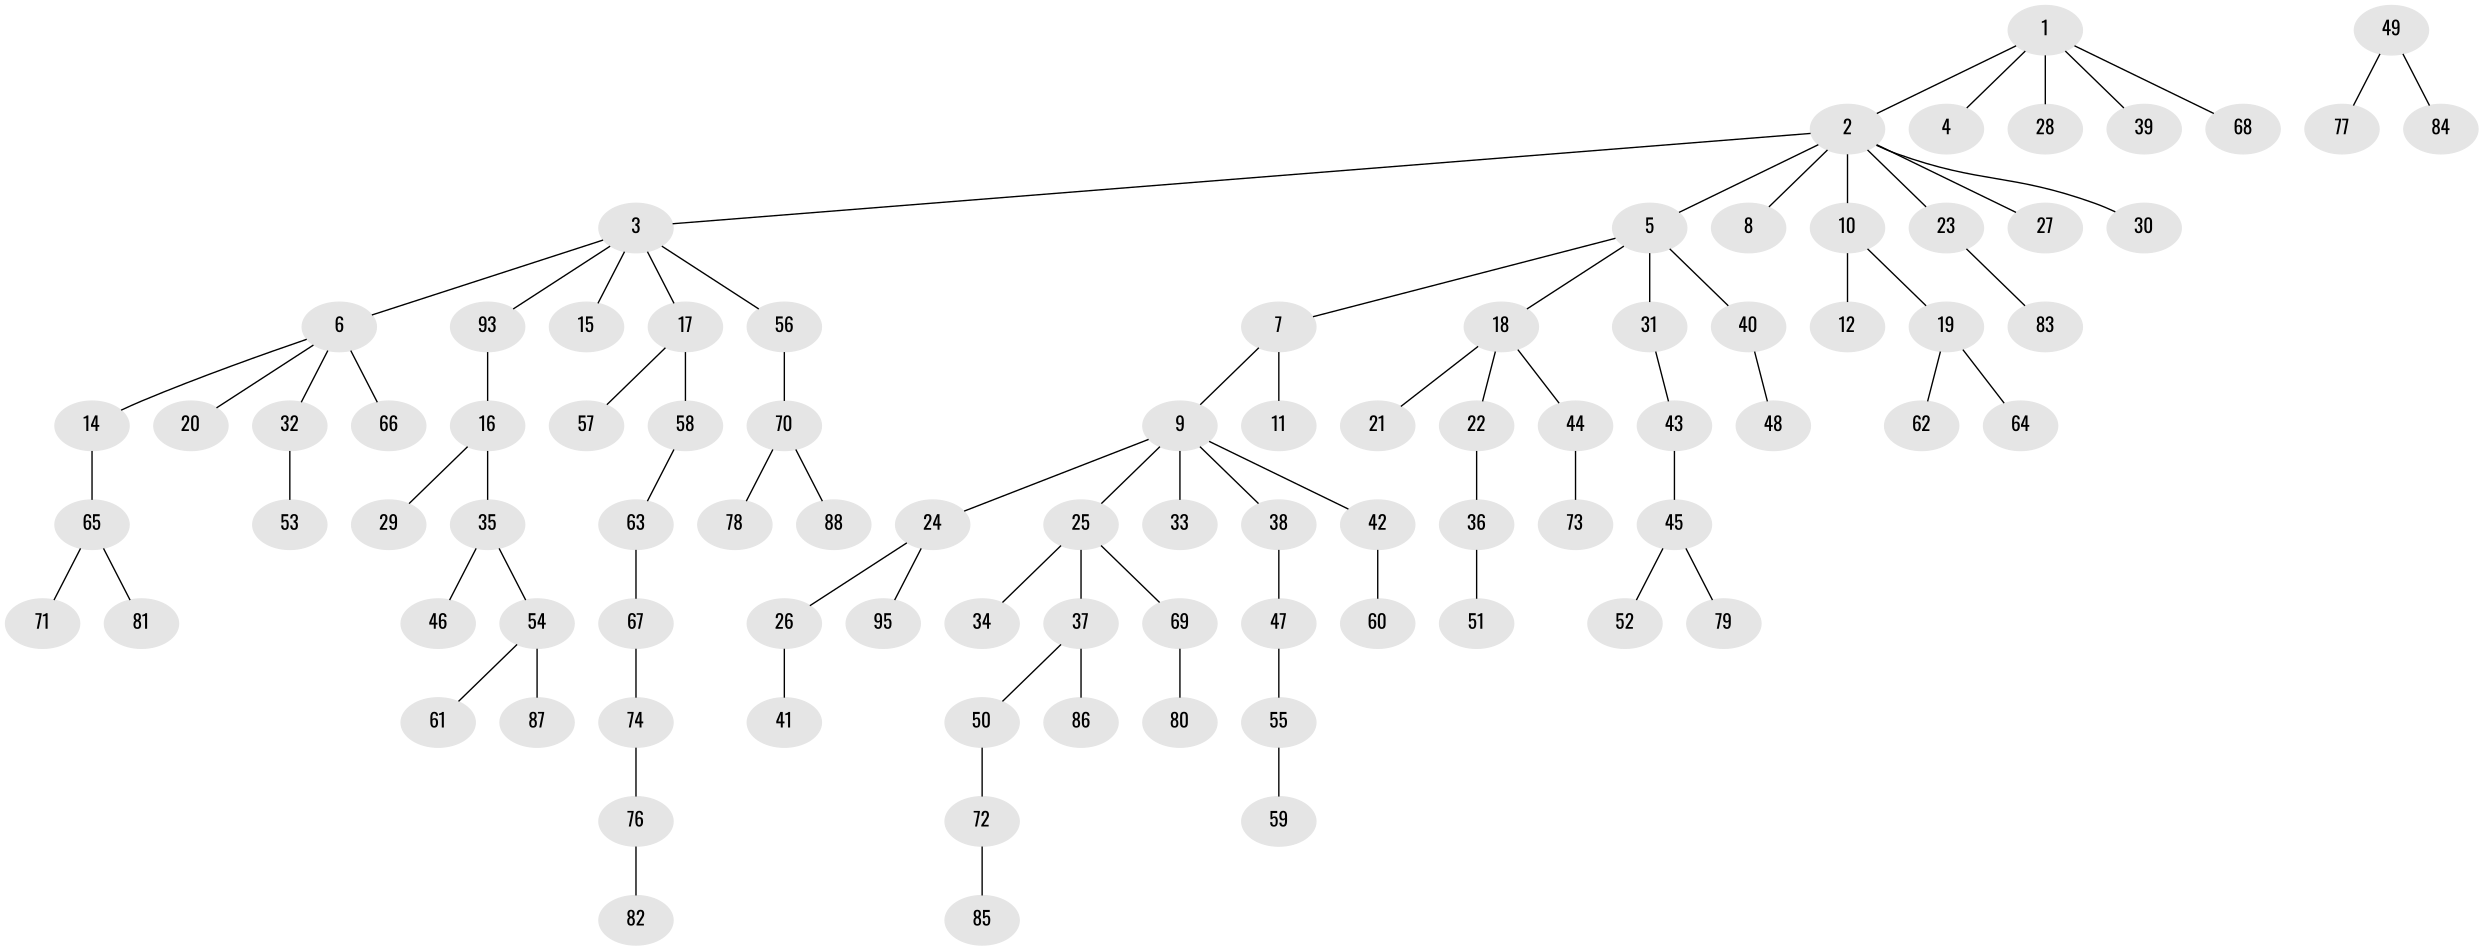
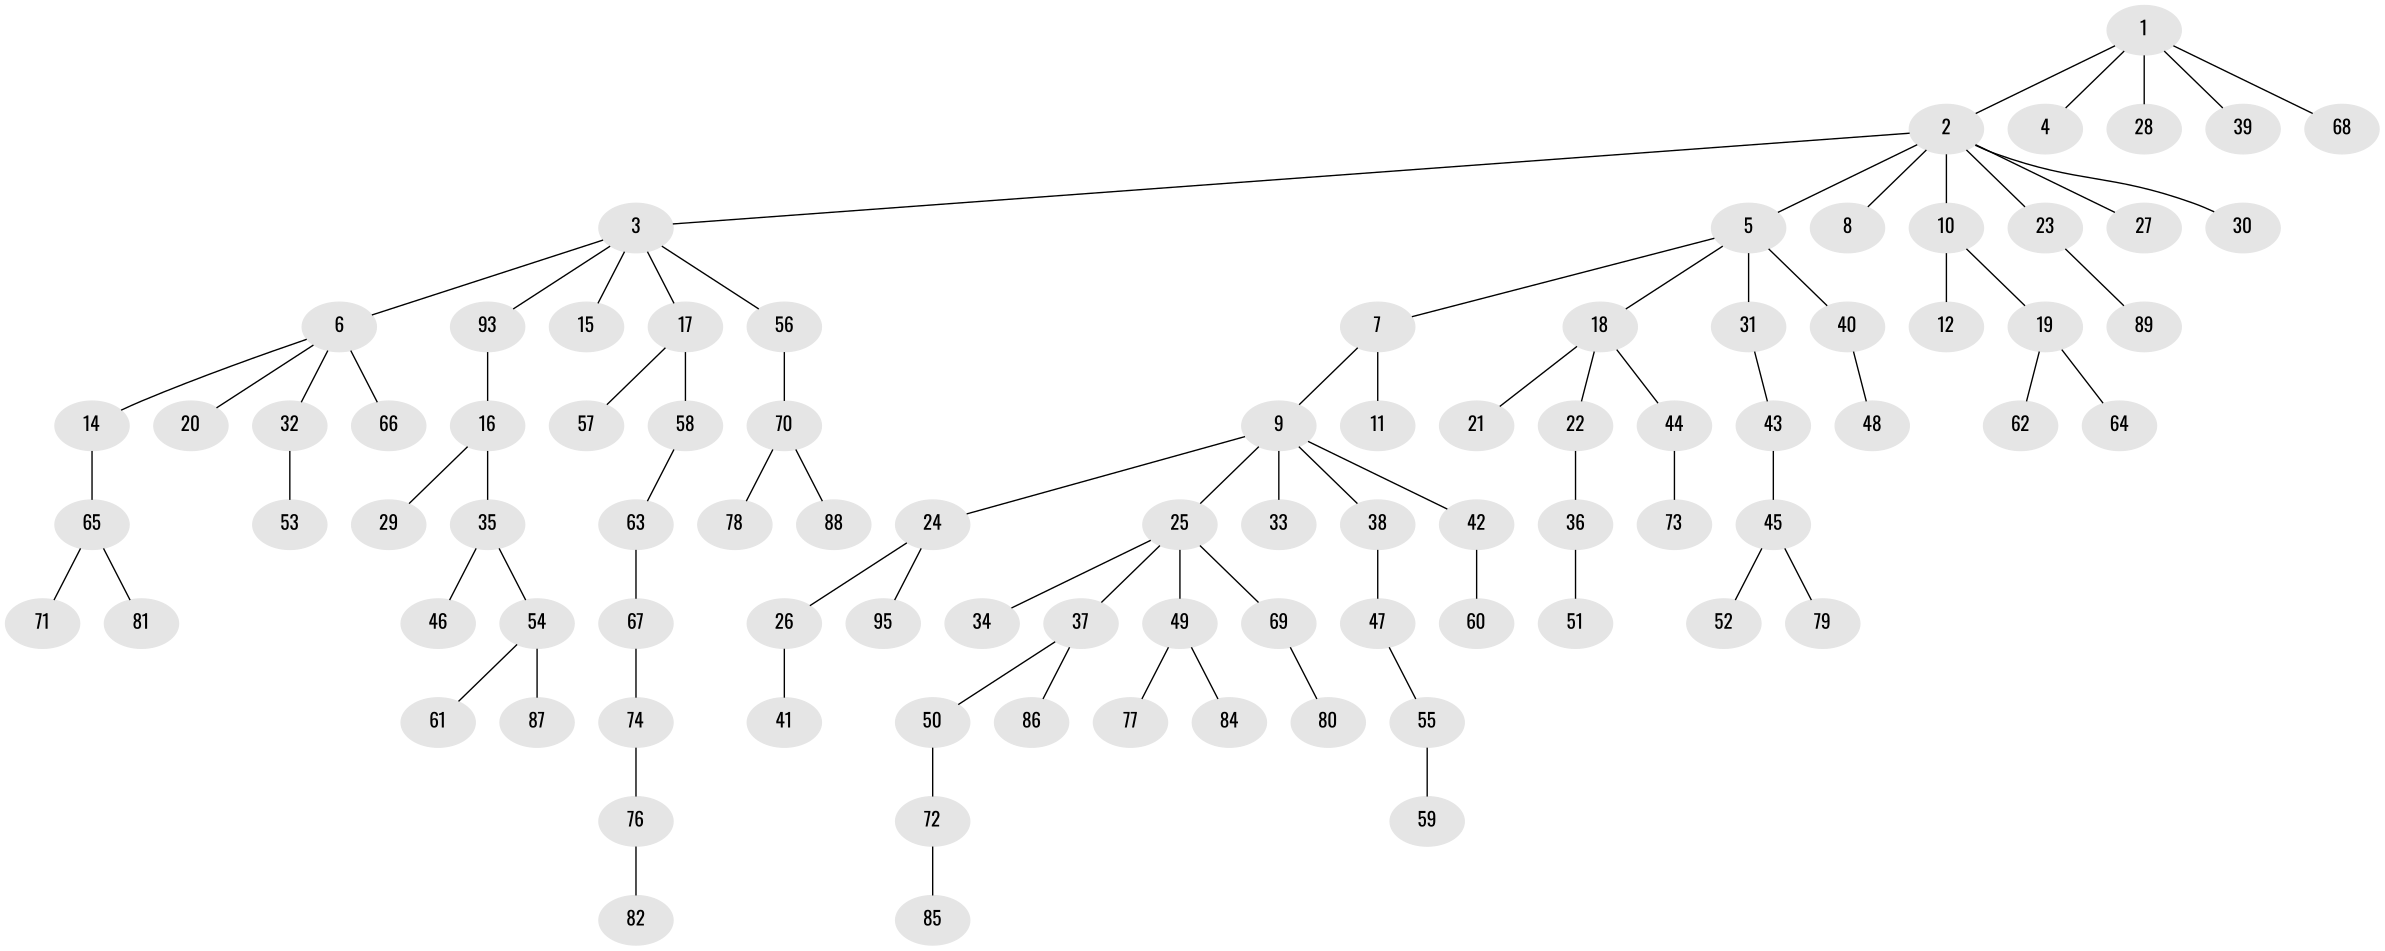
node "83": label "83" -> "89"
edge "25" -- "49": added
